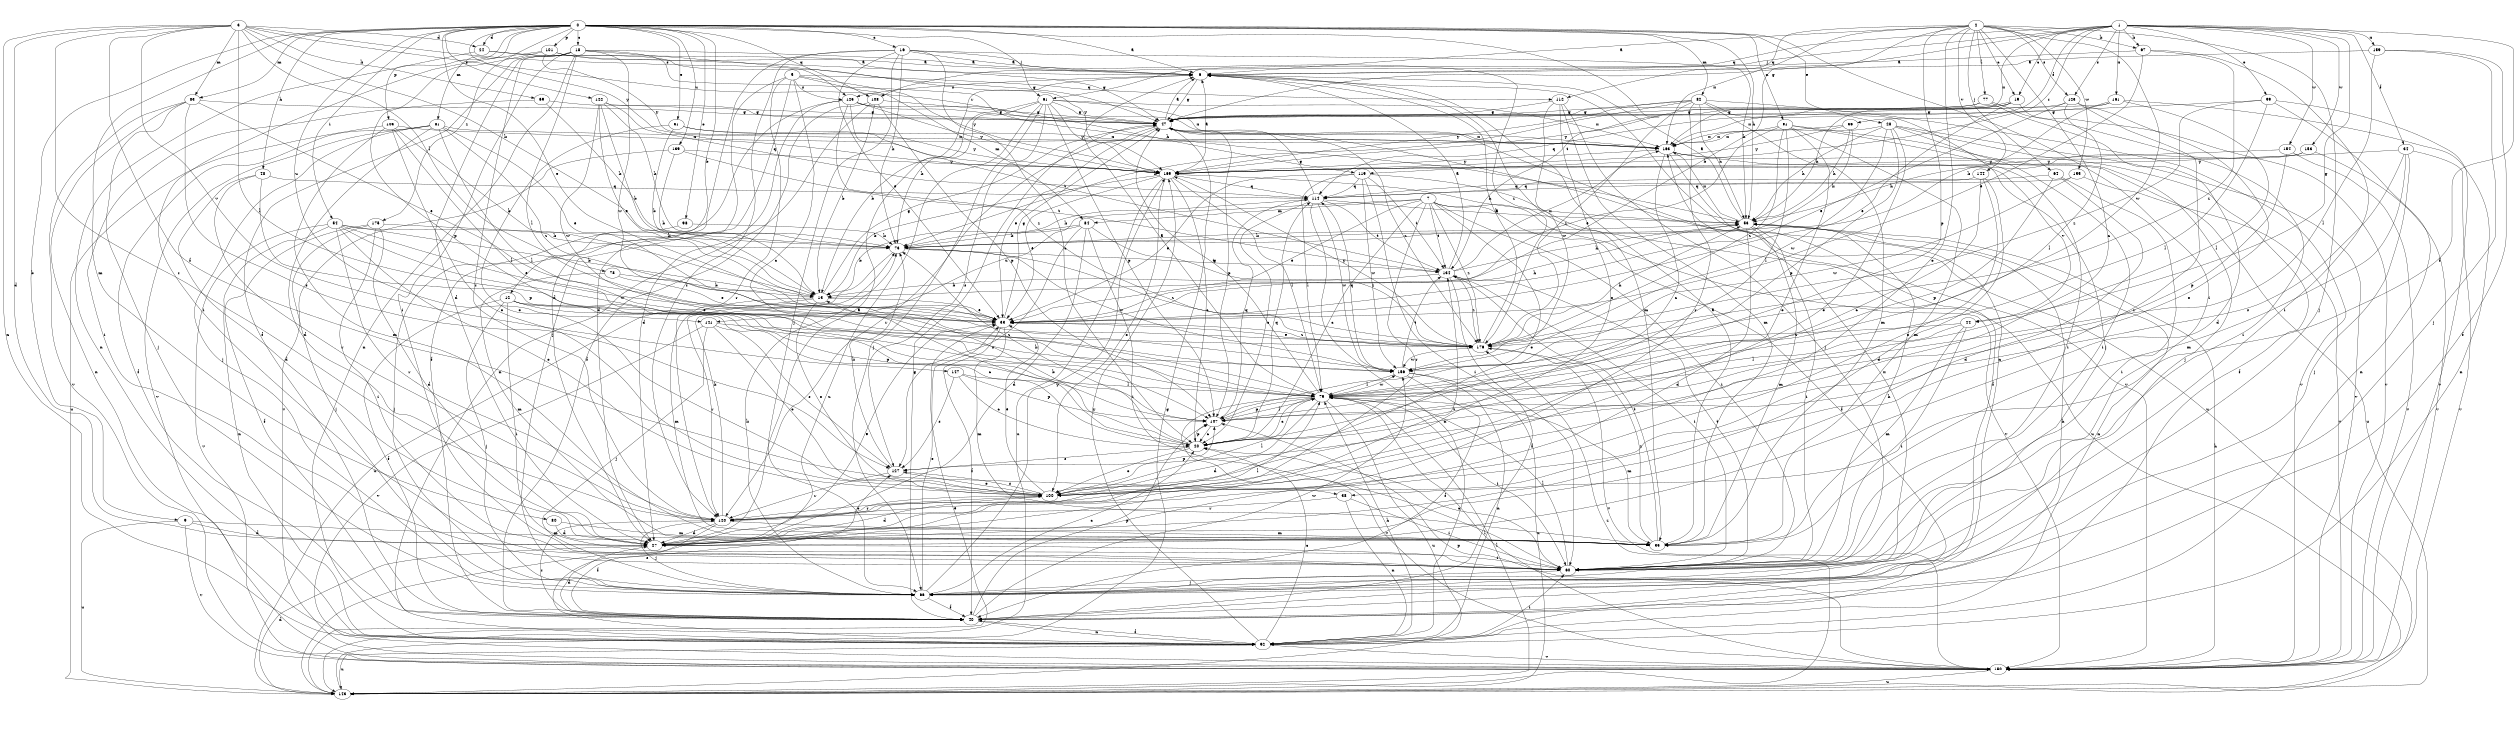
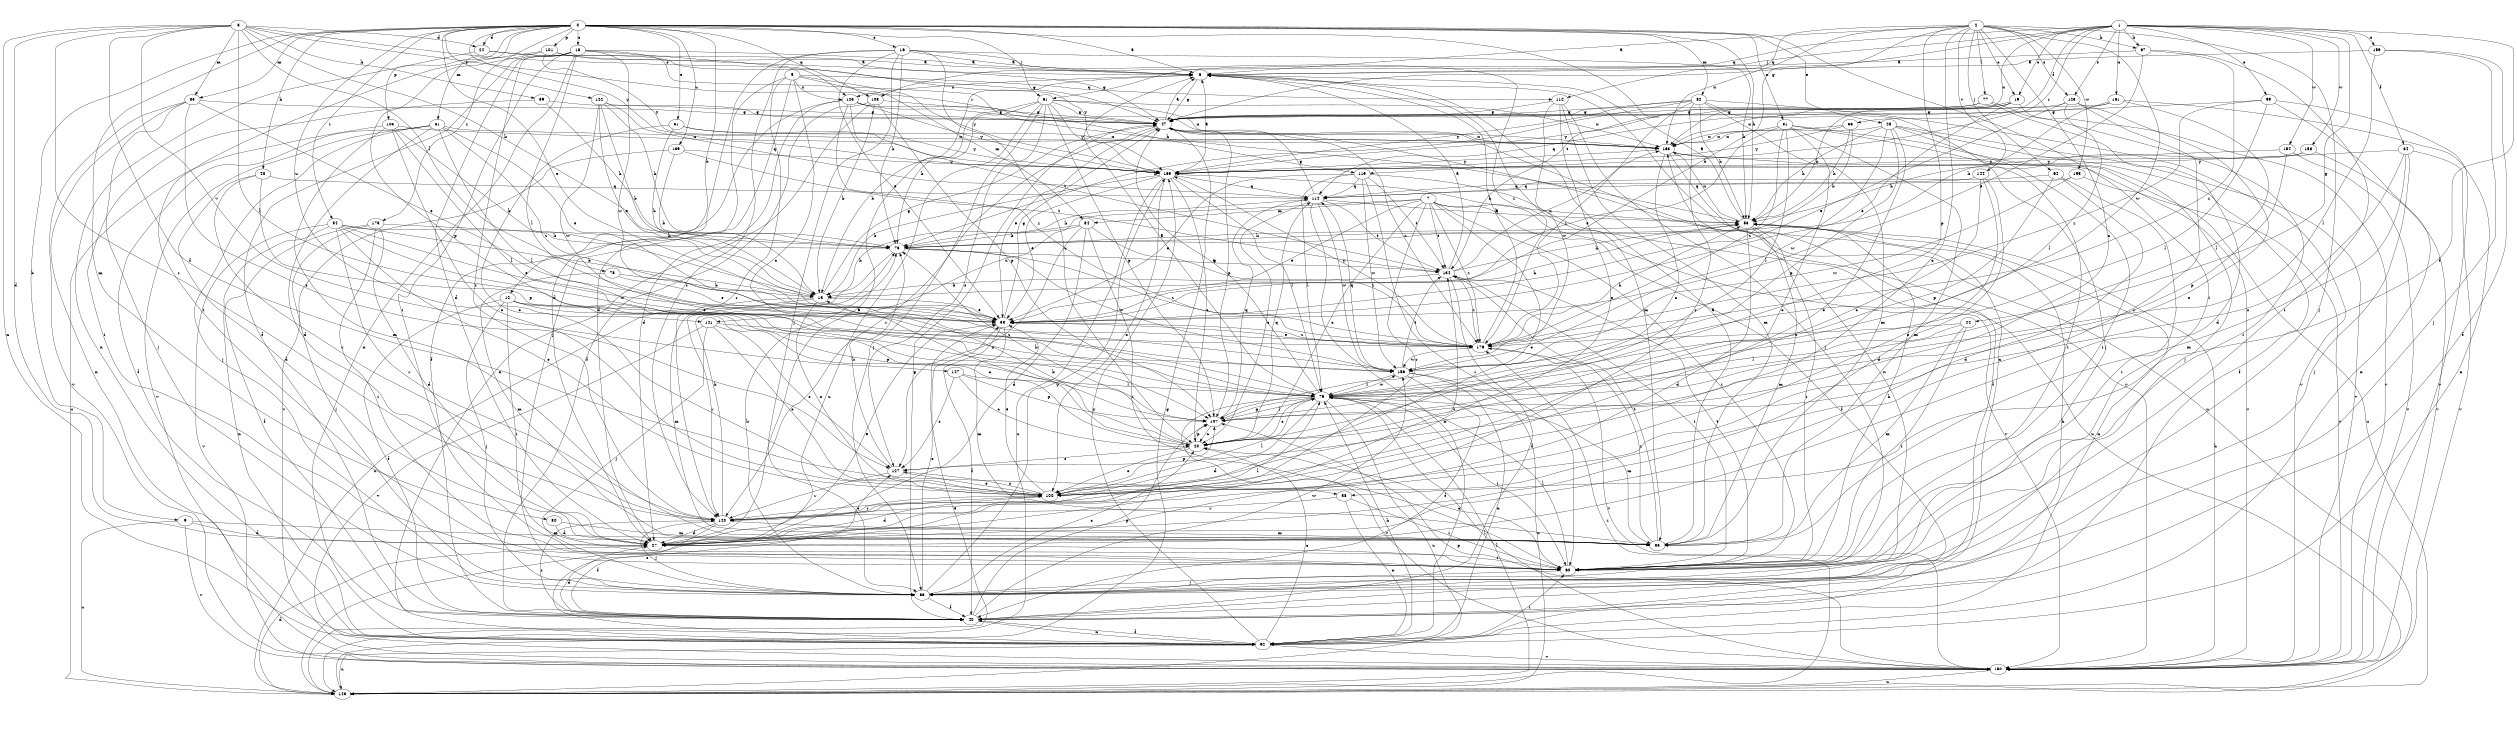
edge "163" -> "44": now "163" -> "150"
node "98": removed
